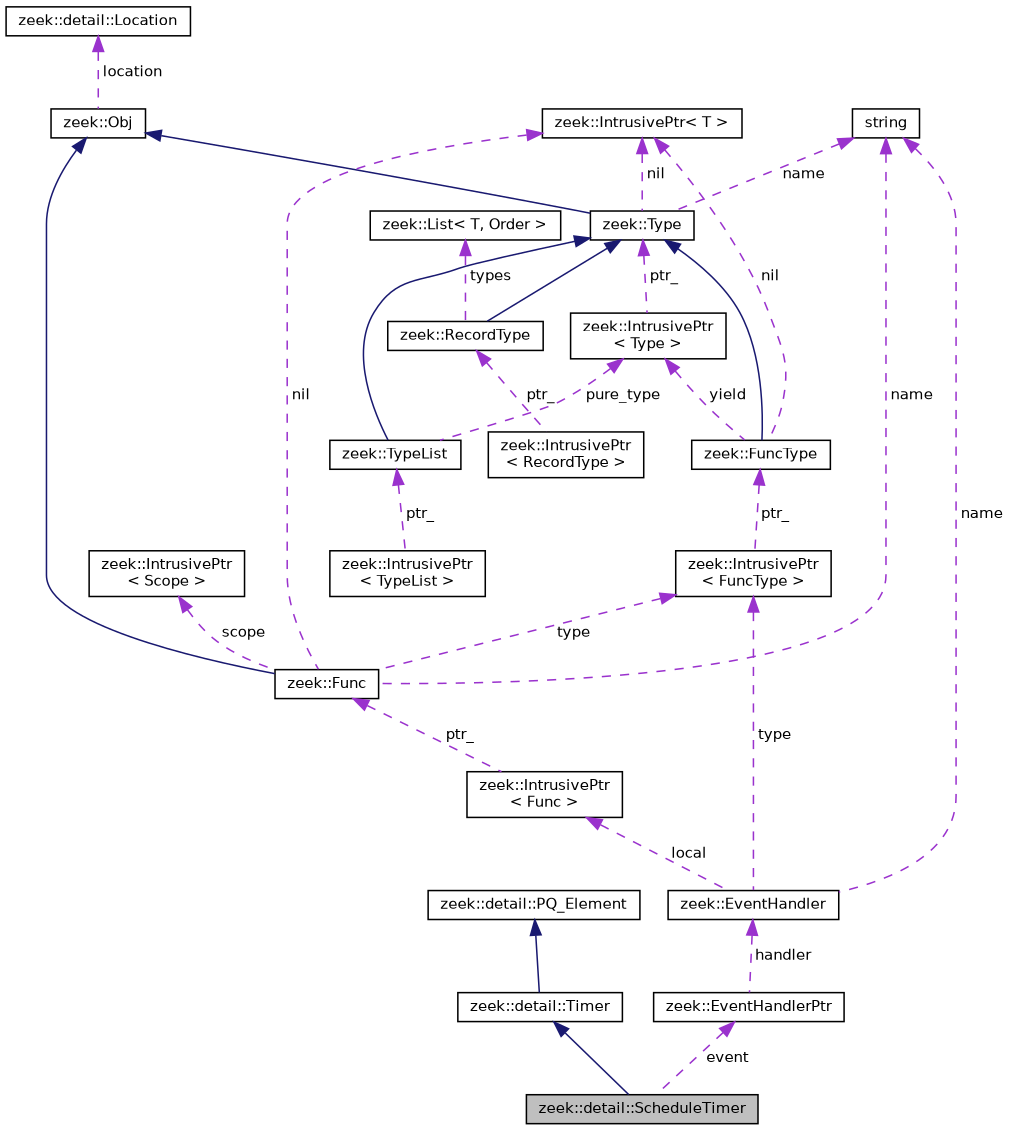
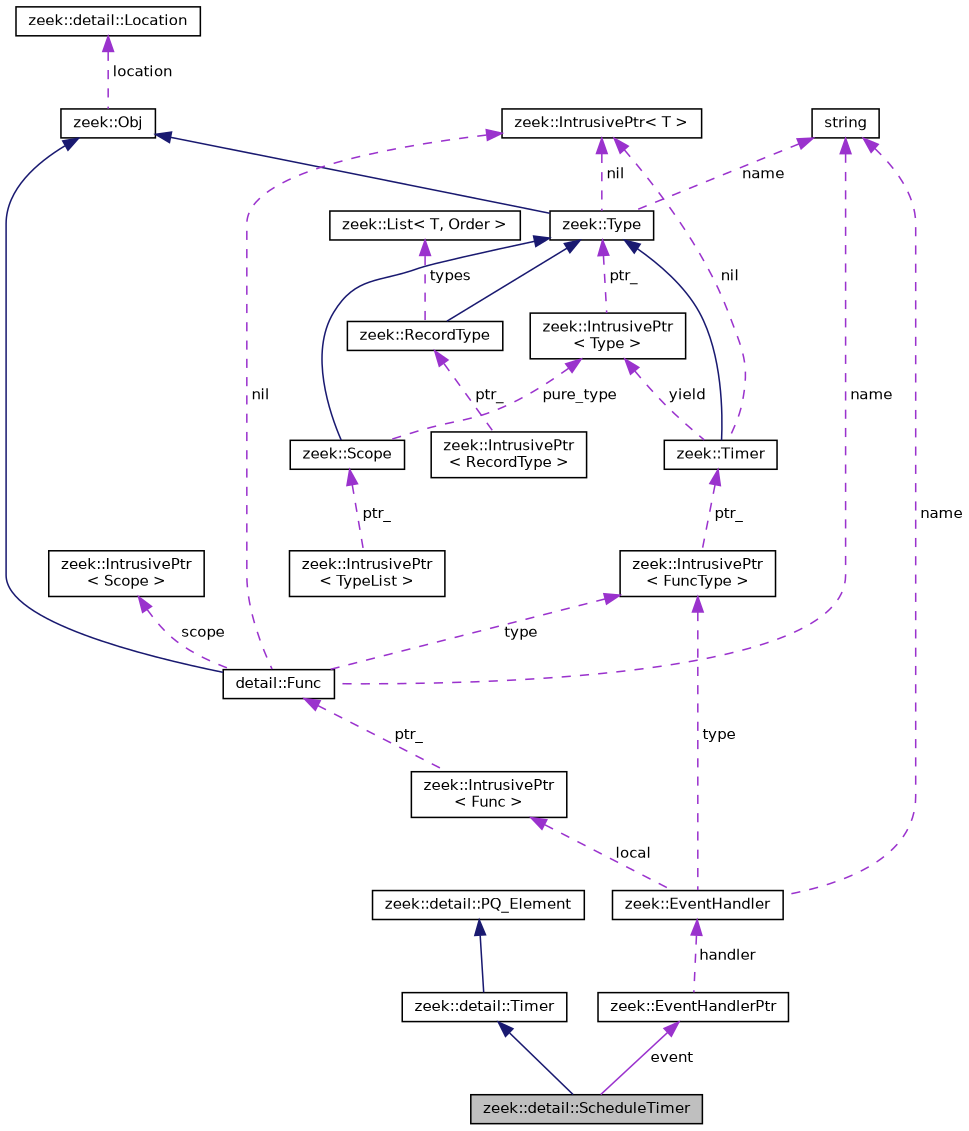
node "zeek::TypeList": label "zeek::TypeList" -> "zeek::Scope"
node "zeek::FuncType": label "zeek::FuncType" -> "zeek::Timer"
node "zeek::Func": label "zeek::Func" -> "detail::Func"
edge "zeek::detail::ScheduleTimer" -> "zeek::EventHandlerPtr": style dashed -> solid
